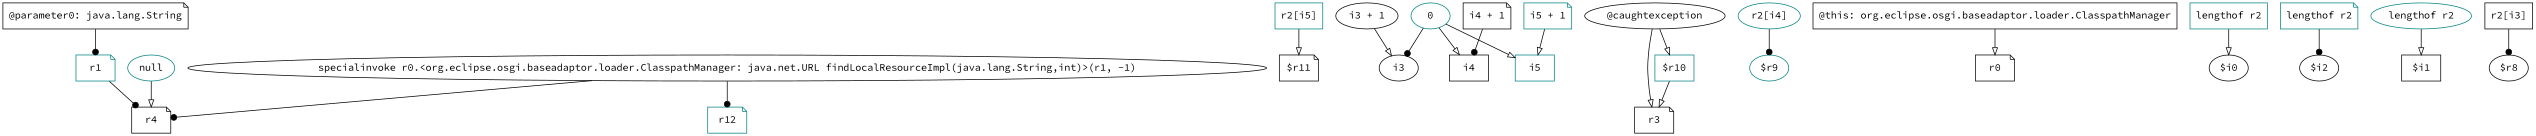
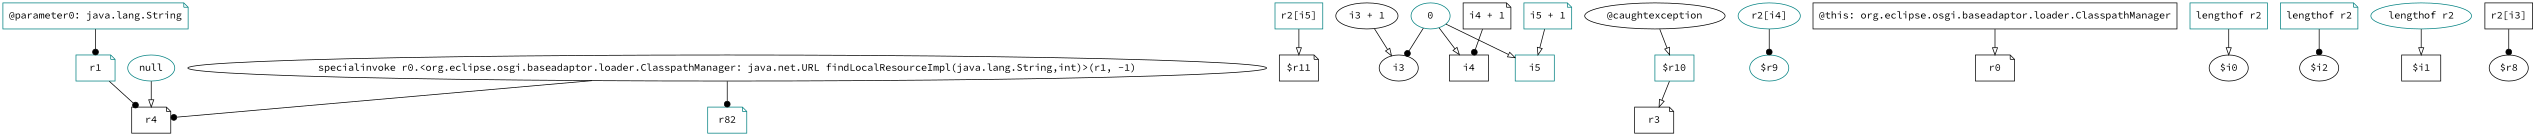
node "@parameter0: java.lang.String": color black -> teal
edge "@caughtexception" -> "r3": removed
node "r12": label "r12" -> "r82"
